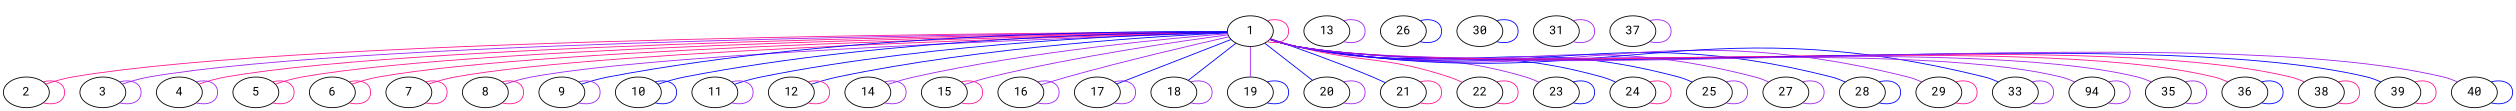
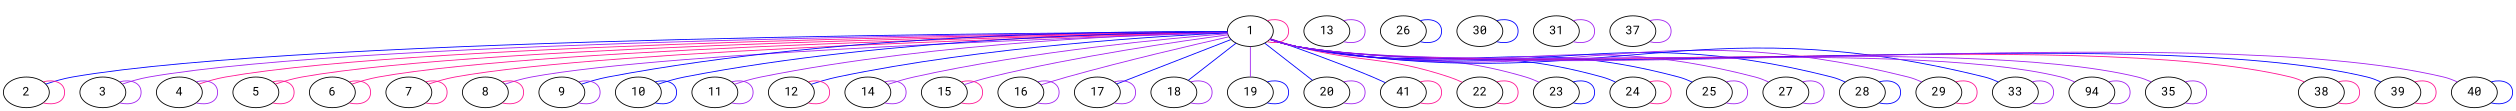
edge "1" -- "11": color blue -> purple
edge "1" -- "2": color deeppink -> blue
node "21": label "21" -> "41"
node "36": removed
